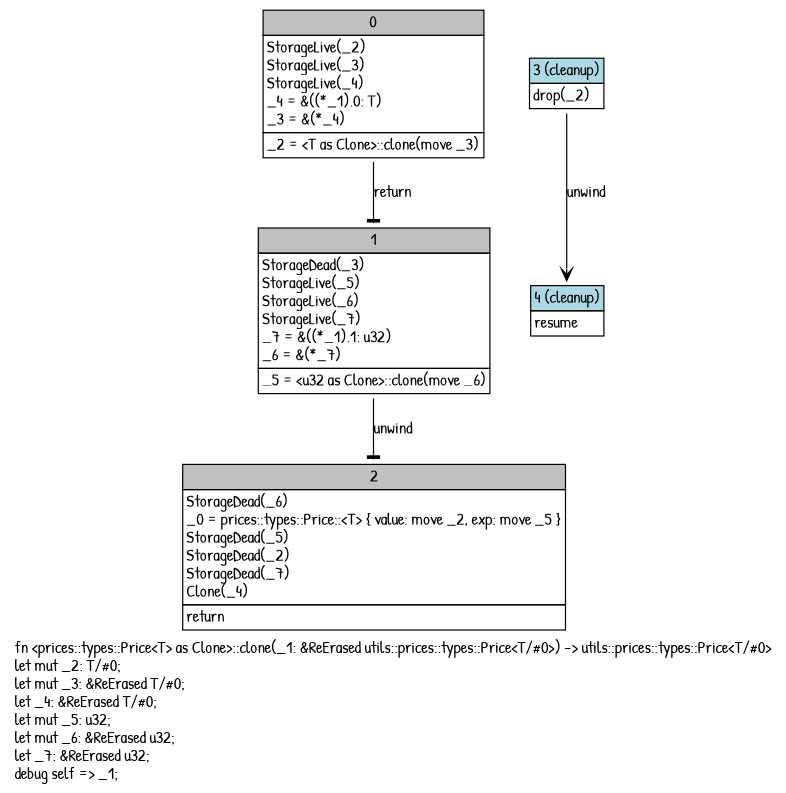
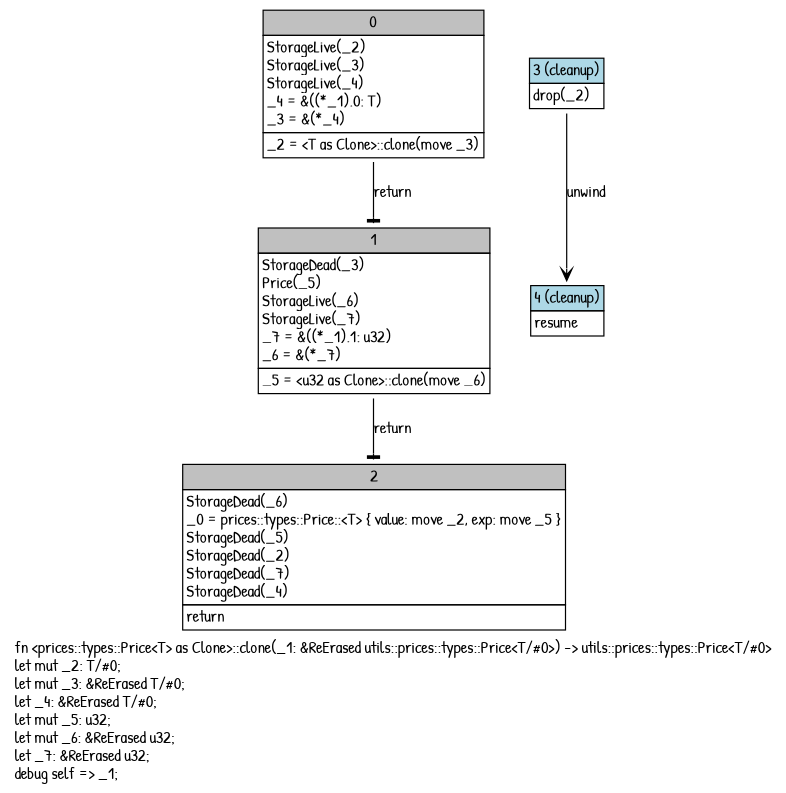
node "1": text "StorageLive(_5)" -> "Price(_5)"
edge "1" -> "2": label "unwind" -> "return"
node "2": text "Clone(_4)" -> "StorageDead(_4)"
